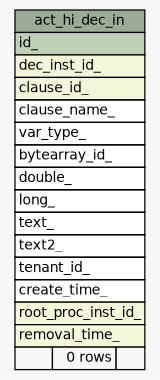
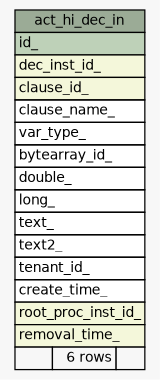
node "act_hi_dec_in": text "0 rows" -> "6 rows"
